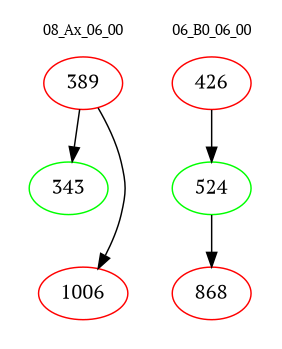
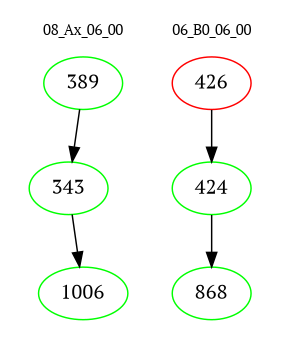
node "389": color red -> green
edge "389" -> "1006": now "343" -> "1006"
node "524": label "524" -> "424"
node "1006": color red -> green
node "868": color red -> green
